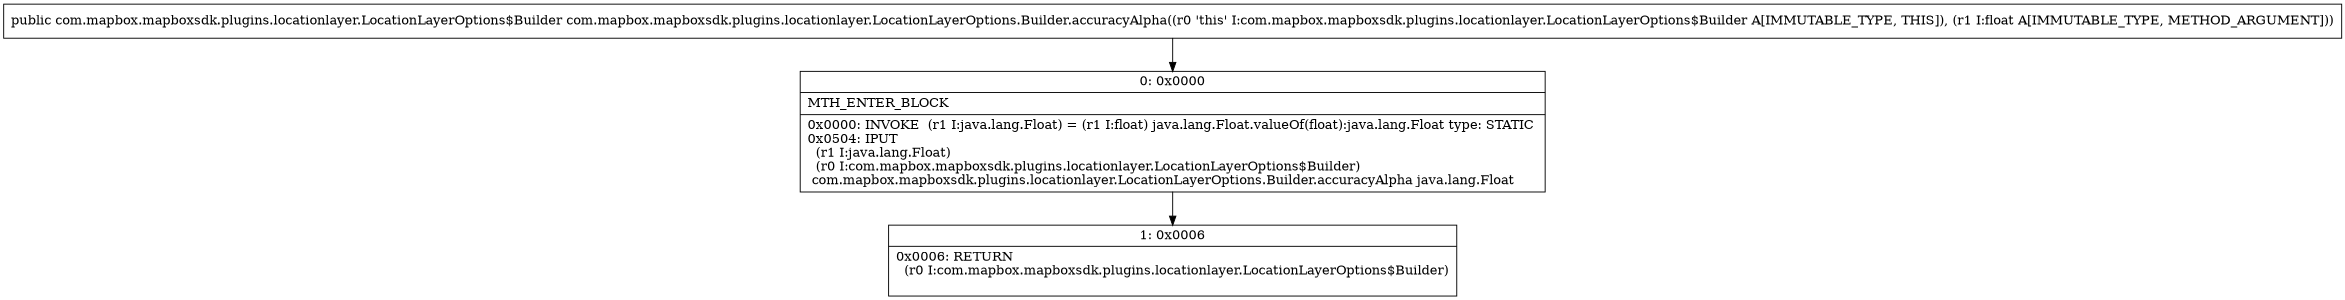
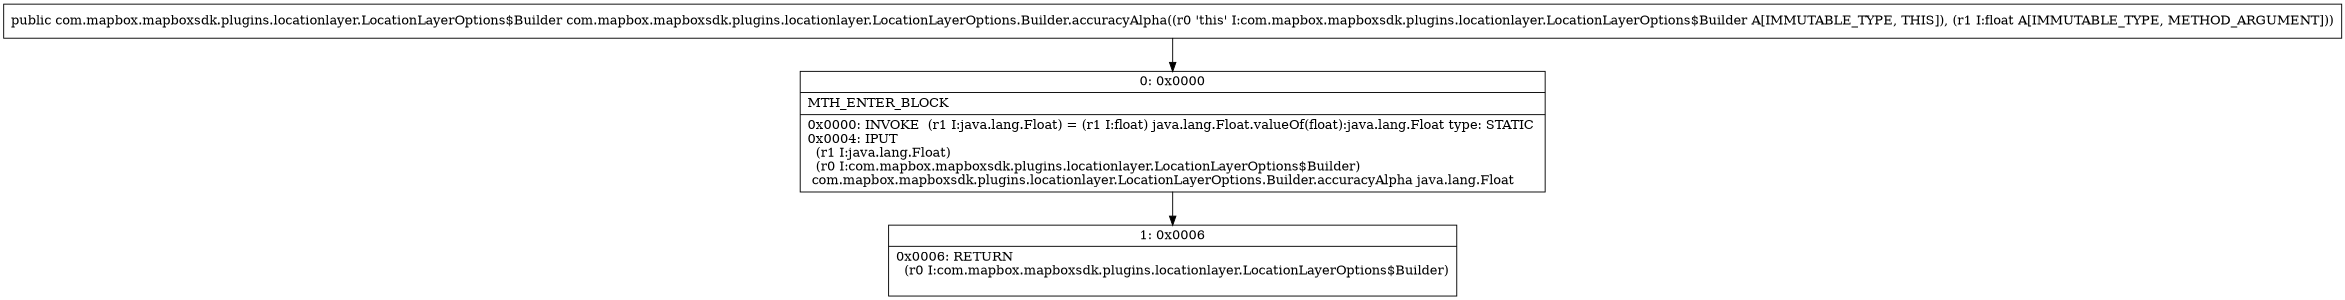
node "0: 0x0000": text "0x0504: IPUT" -> "0x0004: IPUT"
